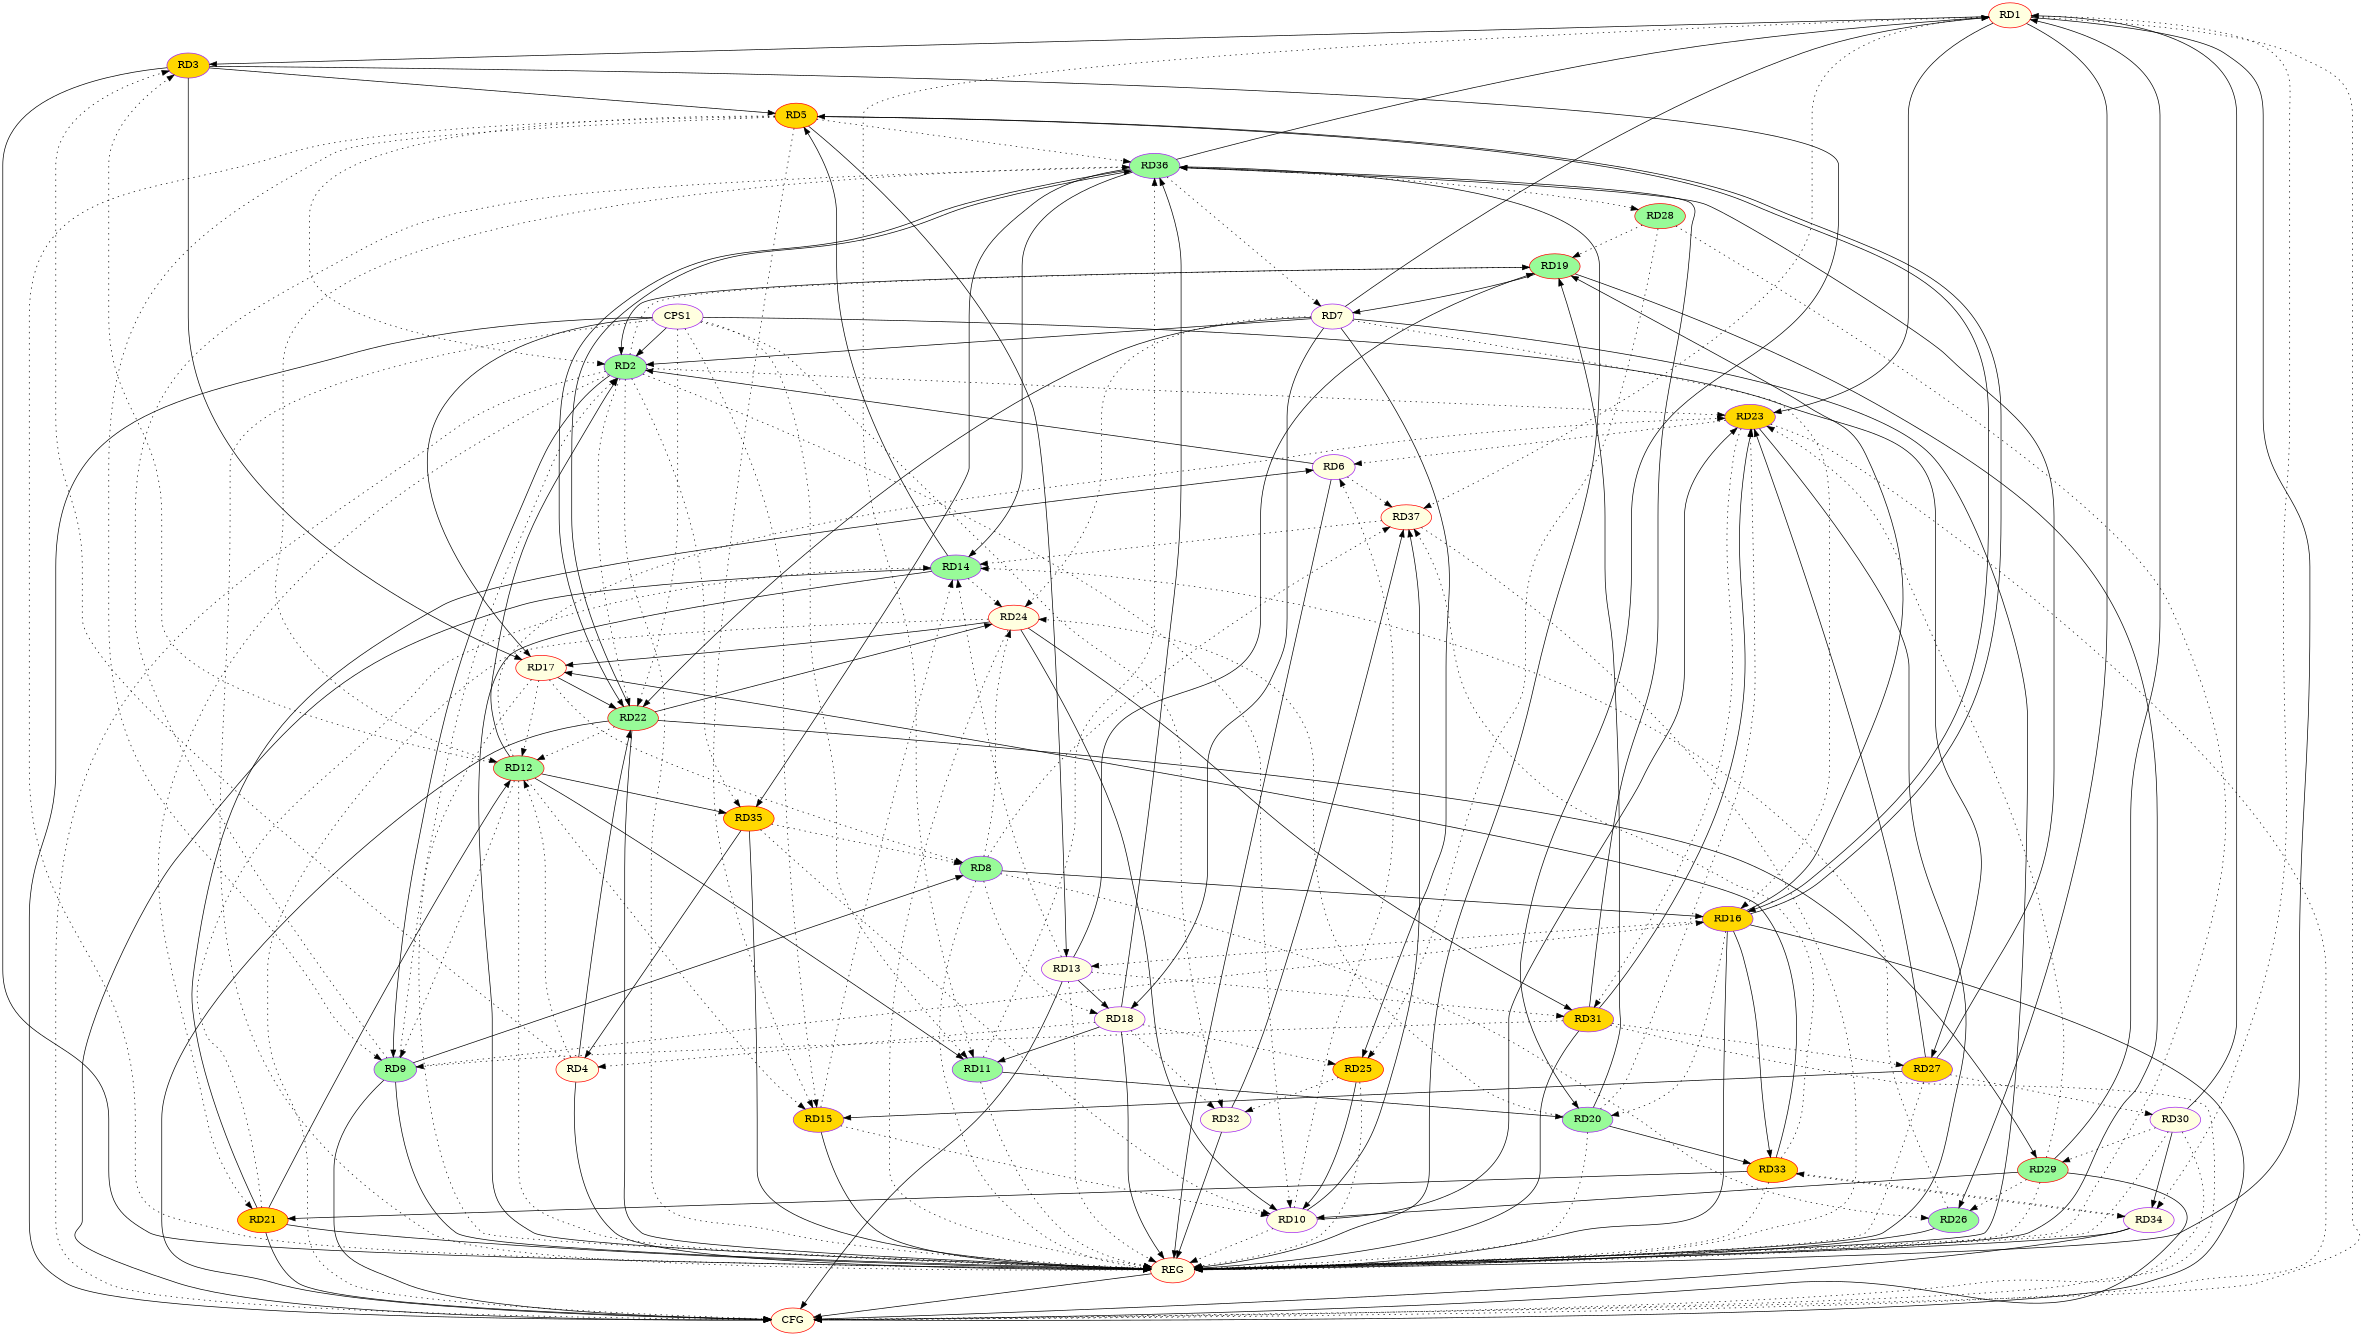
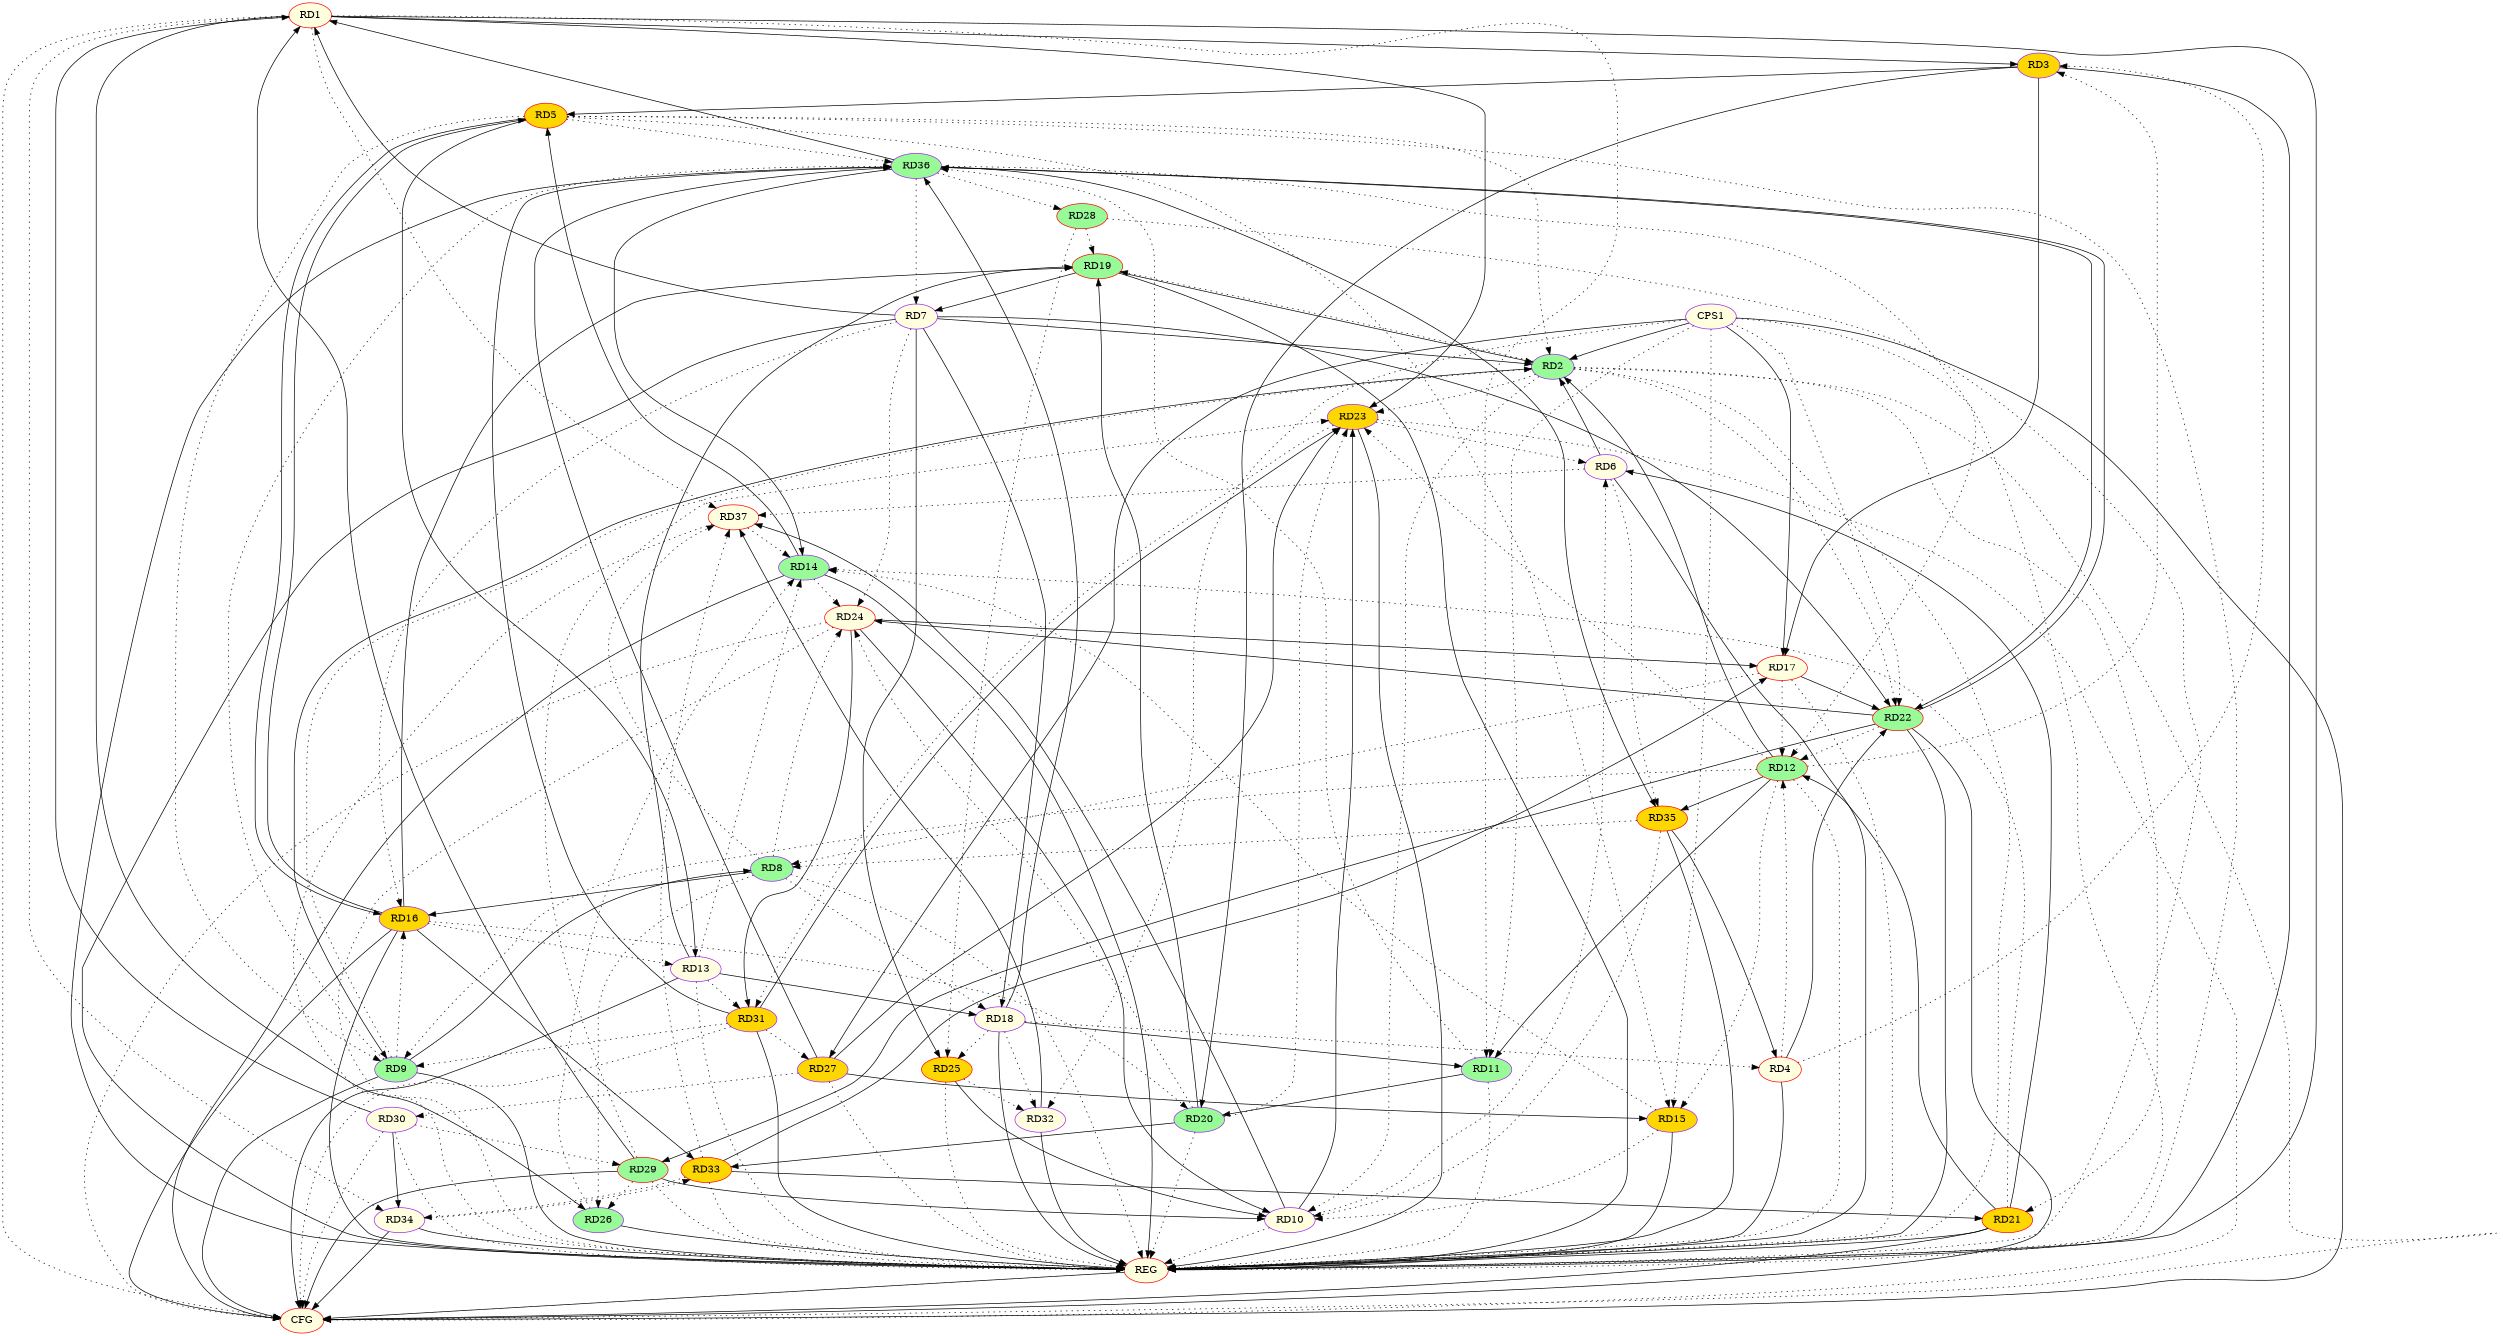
edge "RD2" -> "RD35": now "RD6" -> "RD35"
